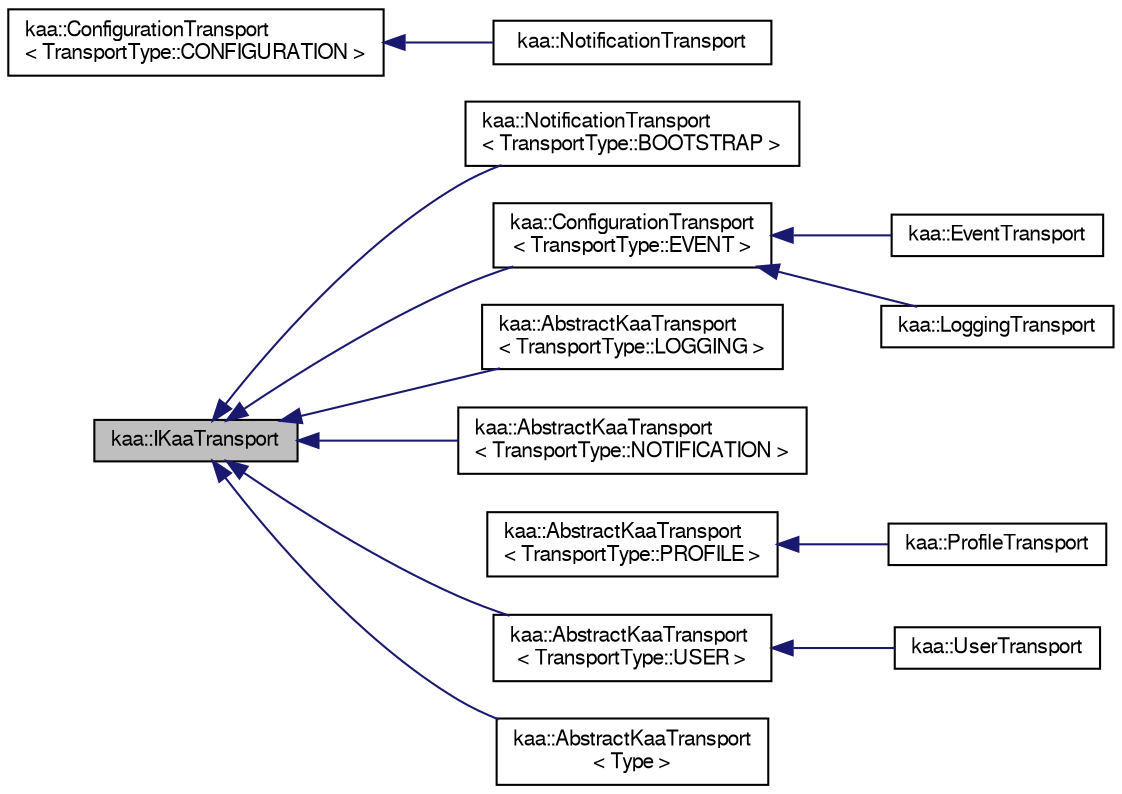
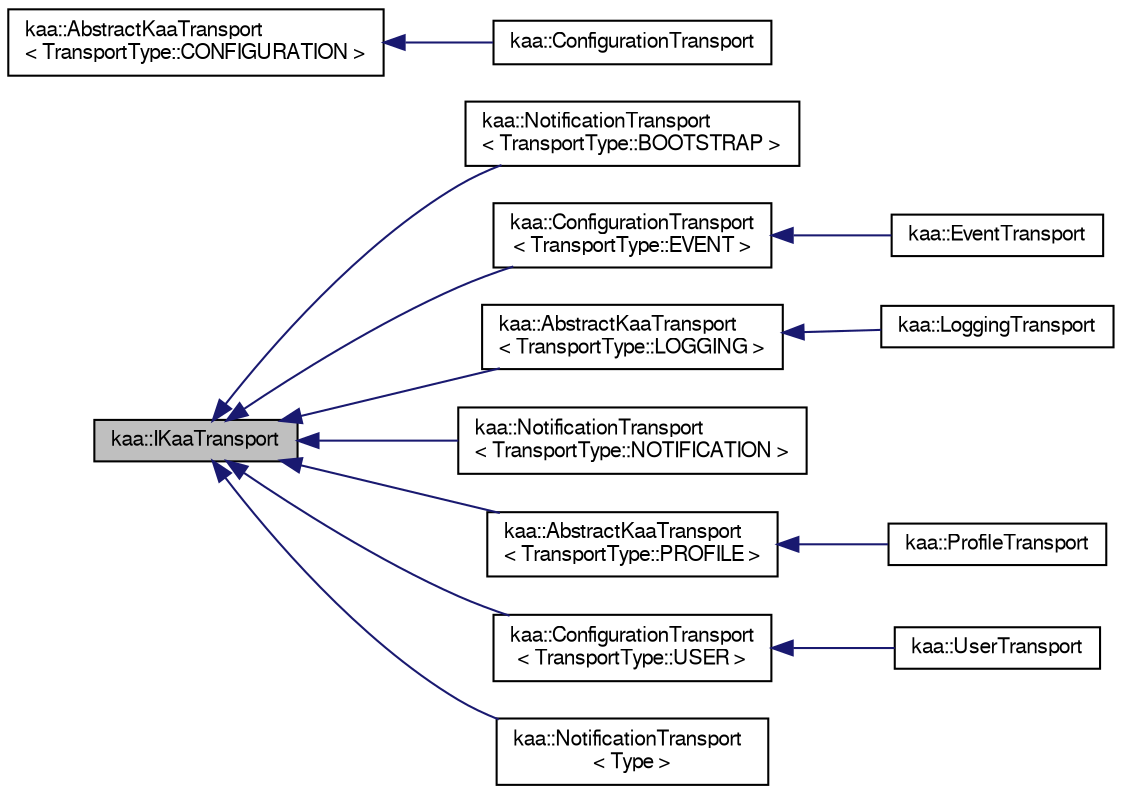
node "kaa::ConfigurationTransport < TransportType::CONFIGURATION >": label "kaa::ConfigurationTransport < TransportType::CONFIGURATION >" -> "kaa::AbstractKaaTransport < TransportType::CONFIGURATION >"
node "kaa::NotificationTransport": label "kaa::NotificationTransport" -> "kaa::ConfigurationTransport"
edge "kaa::LoggingTransport" -> "kaa::ConfigurationTransport < TransportType::EVENT >": now "kaa::LoggingTransport" -> "kaa::AbstractKaaTransport < TransportType::LOGGING >"
node "kaa::AbstractKaaTransport < TransportType::NOTIFICATION >": label "kaa::AbstractKaaTransport < TransportType::NOTIFICATION >" -> "kaa::NotificationTransport < TransportType::NOTIFICATION >"
edge "kaa::AbstractKaaTransport < TransportType::PROFILE >" -> "kaa::IKaaTransport": added
node "kaa::AbstractKaaTransport < TransportType::USER >": label "kaa::AbstractKaaTransport < TransportType::USER >" -> "kaa::ConfigurationTransport < TransportType::USER >"
node "kaa::AbstractKaaTransport < Type >": label "kaa::AbstractKaaTransport < Type >" -> "kaa::NotificationTransport < Type >"
